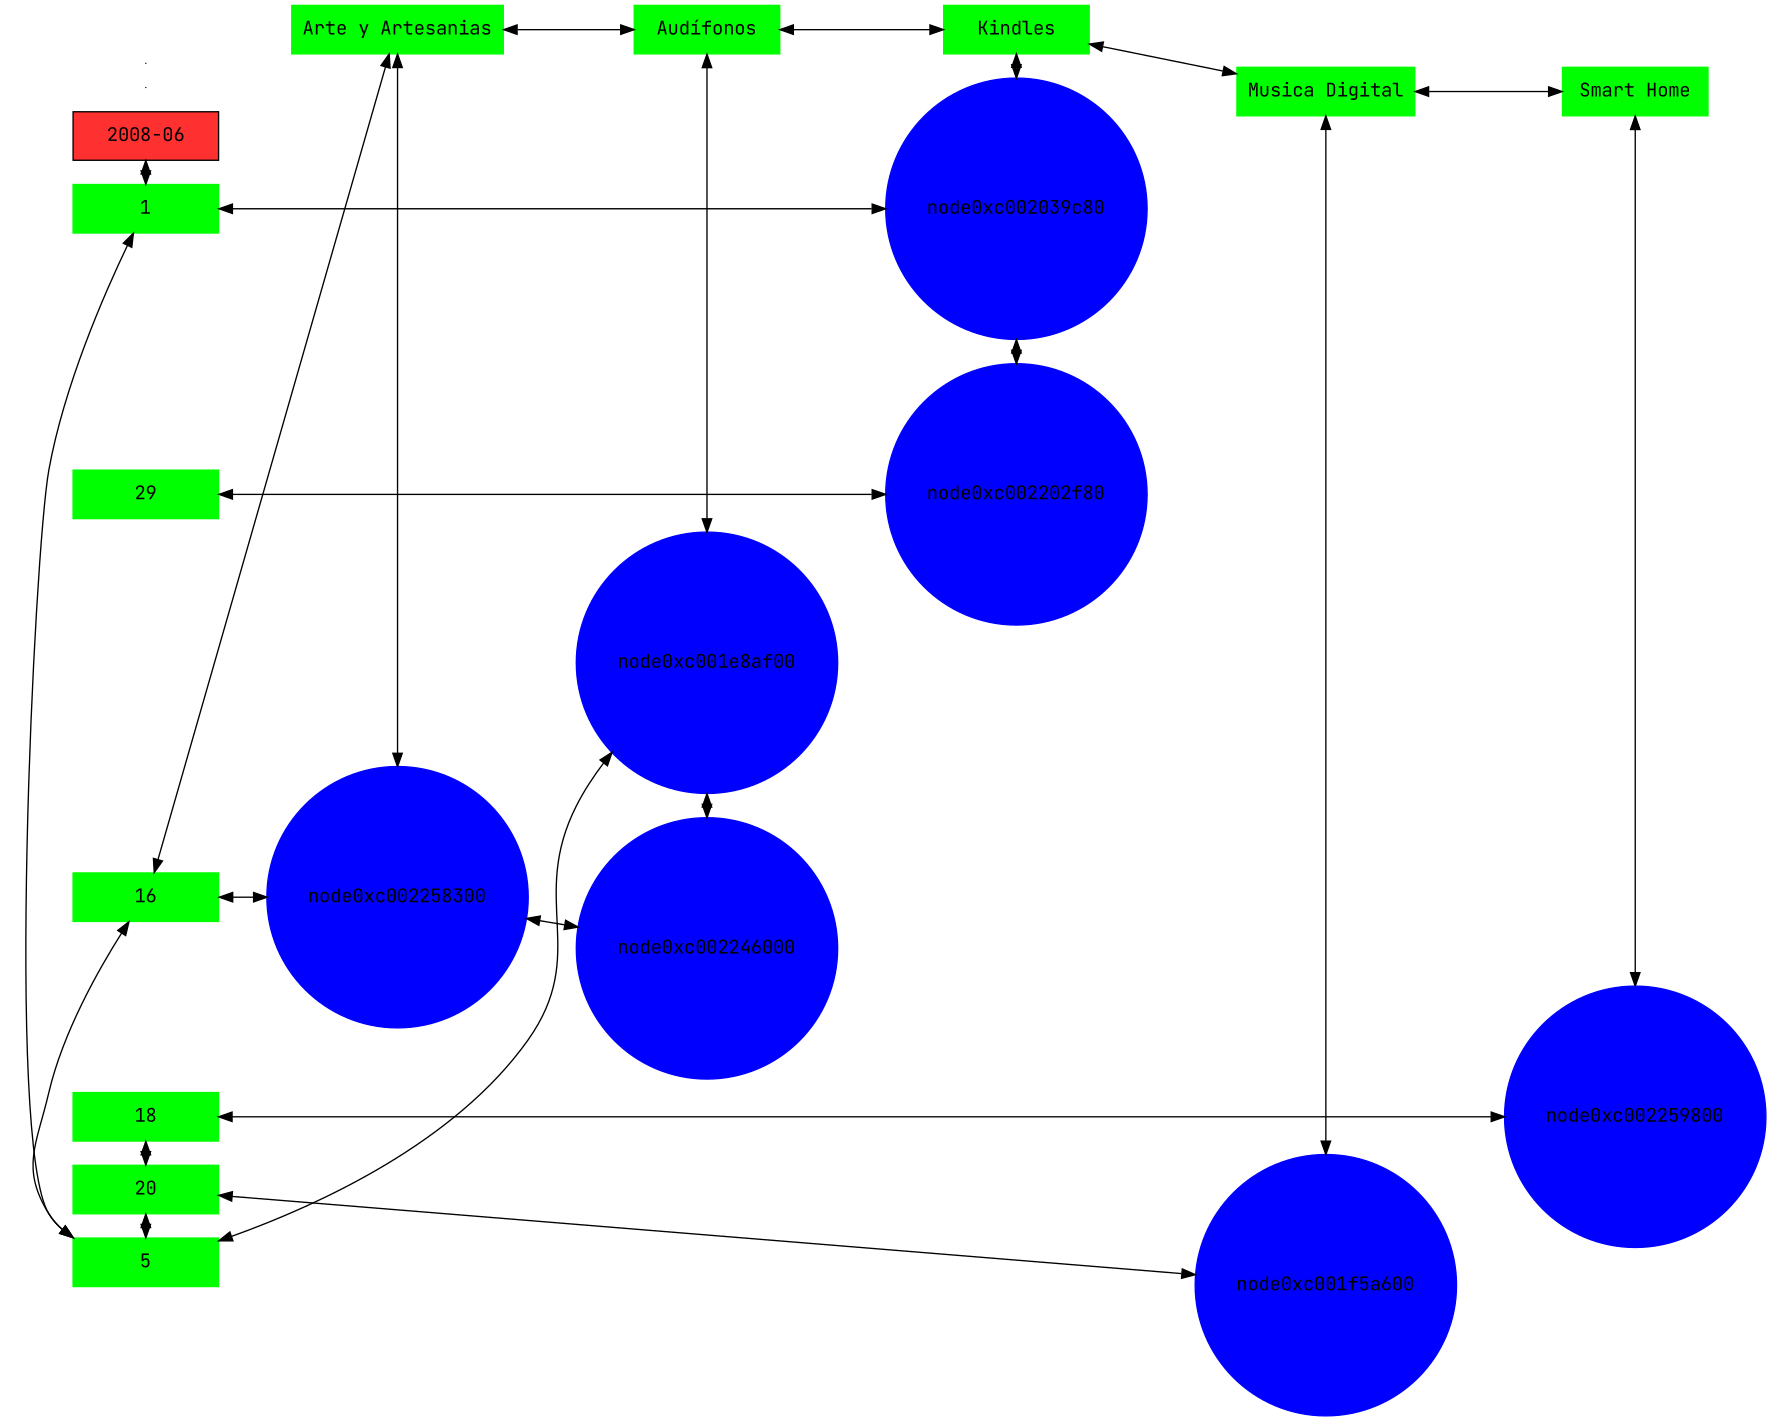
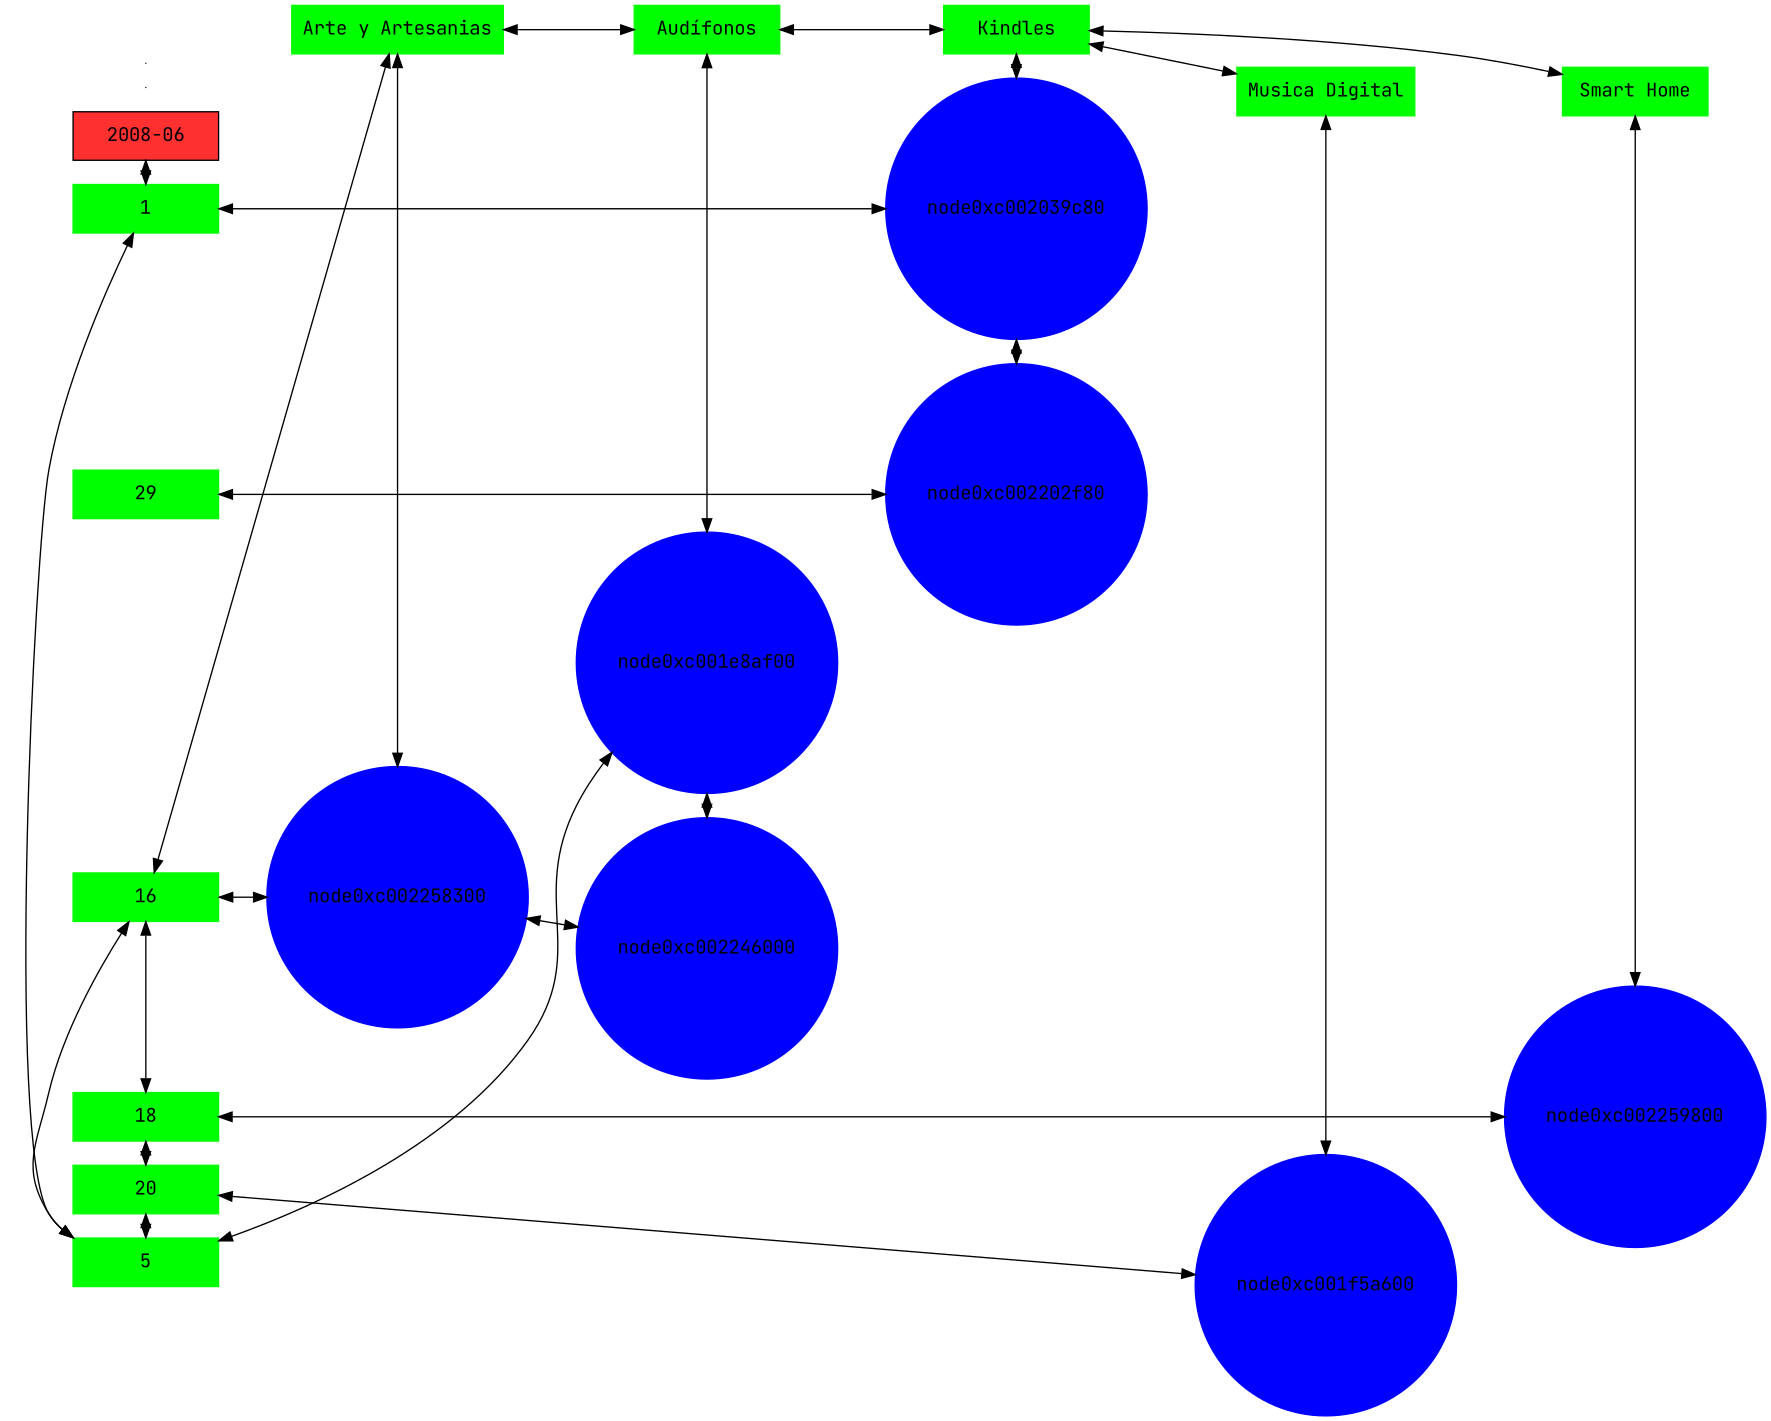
edge "Musica Digital" -- "Smart Home": now "Kindles" -- "Smart Home"
edge "16" -- "18": added
